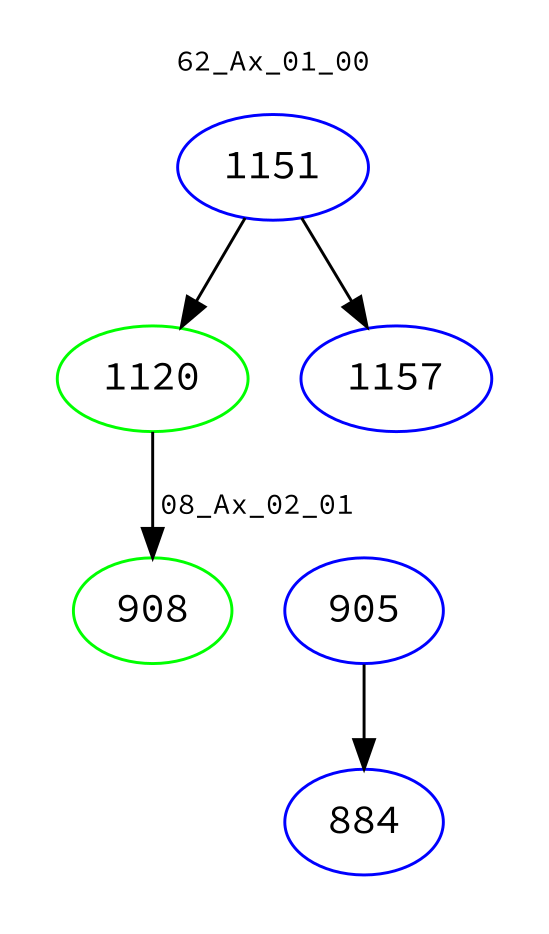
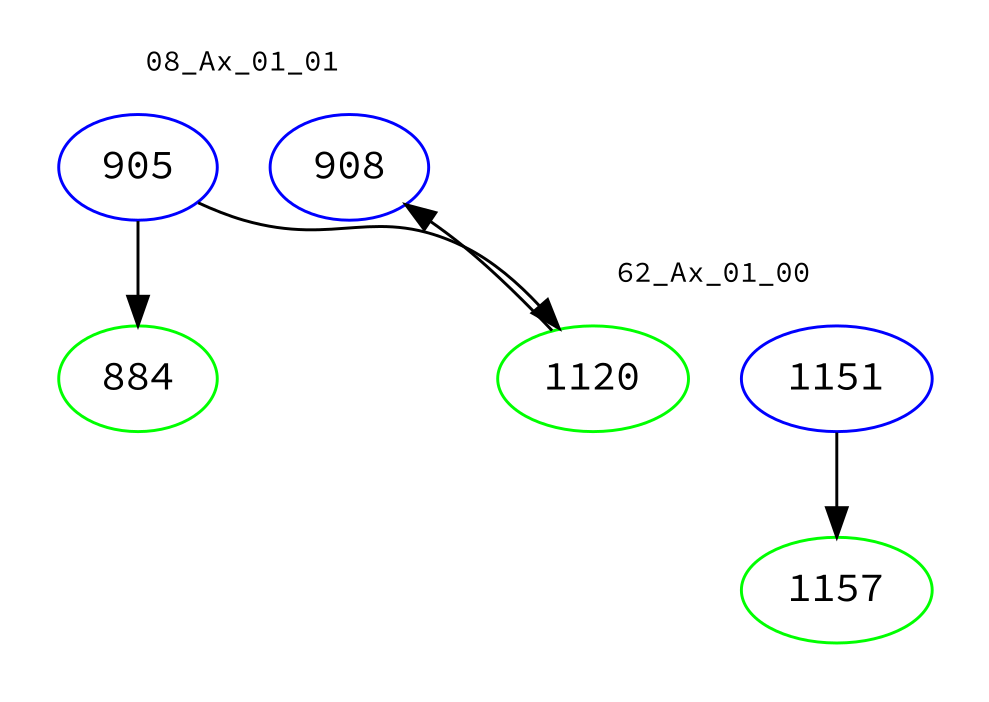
edge "1151" -> "1120": now "905" -> "1120"
node "1157": color blue -> green
cluster "08_Ax_02_01": label "08_Ax_02_01" -> "08_Ax_01_01"
node "908": color green -> blue
node "884": color blue -> green
